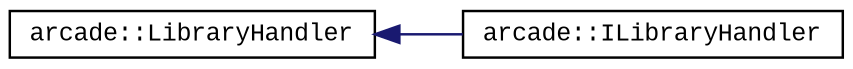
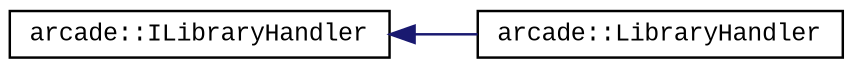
edge "arcade::ILibraryHandler" -> "arcade::LibraryHandler": reversed
